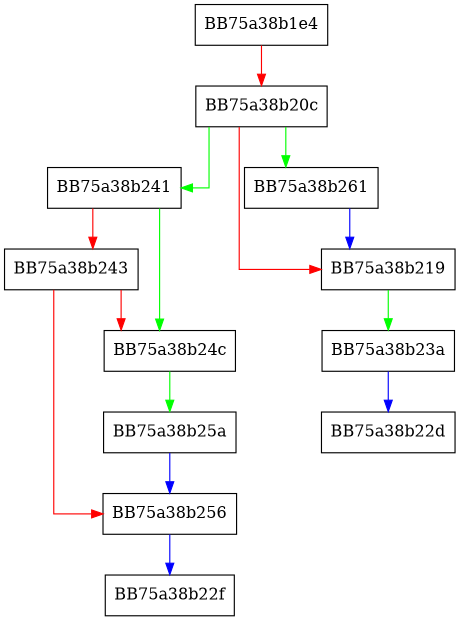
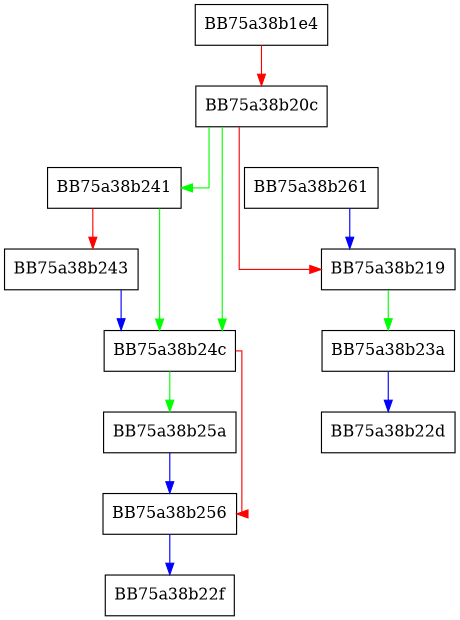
edge "BB75a38b20c" -> "BB75a38b261": now "BB75a38b20c" -> "BB75a38b24c"
edge "BB75a38b243" -> "BB75a38b24c": color red -> blue
edge "BB75a38b243" -> "BB75a38b256": now "BB75a38b24c" -> "BB75a38b256"
